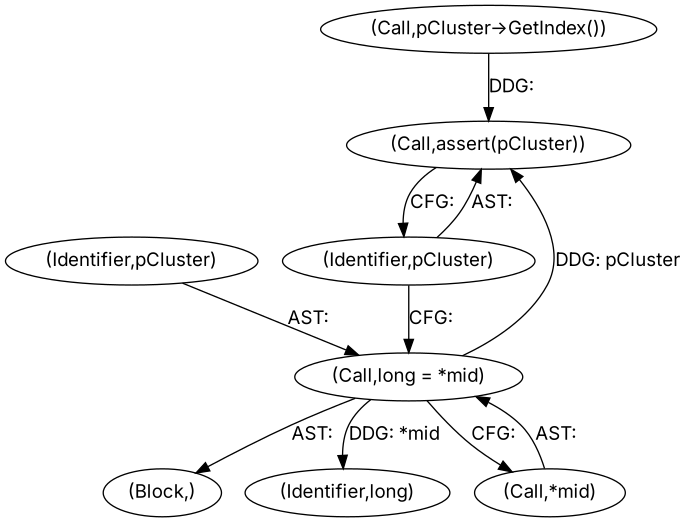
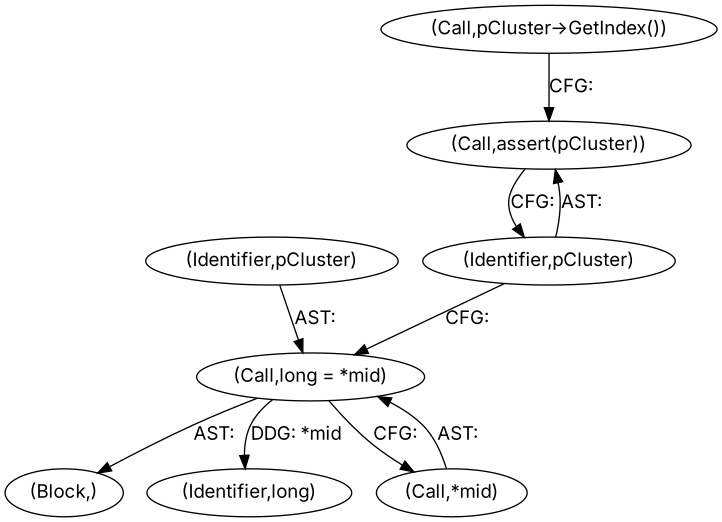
edge "(Call,pCluster->GetIndex())" -> "(Call,assert(pCluster))": label "DDG: " -> "CFG: "
edge "(Call,long = *mid)" -> "(Call,assert(pCluster))": removed, label "DDG: pCluster"
